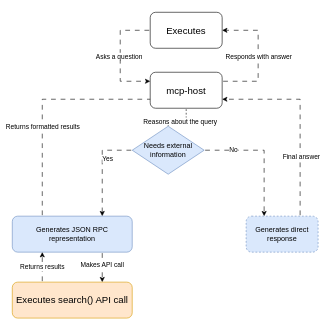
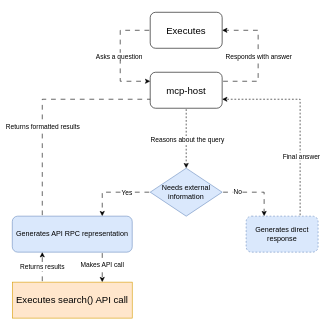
edge "Generates direct response" -> "mcp-host": style solid -> dashed
node "Needs external information": moved (168, 150) -> (186, 192)
node "Generates JSON RPC representation": label "Generates JSON RPC representation" -> "Generates API RPC representation"
node "Executes search() API call": shape rounded rectangle -> rectangle
